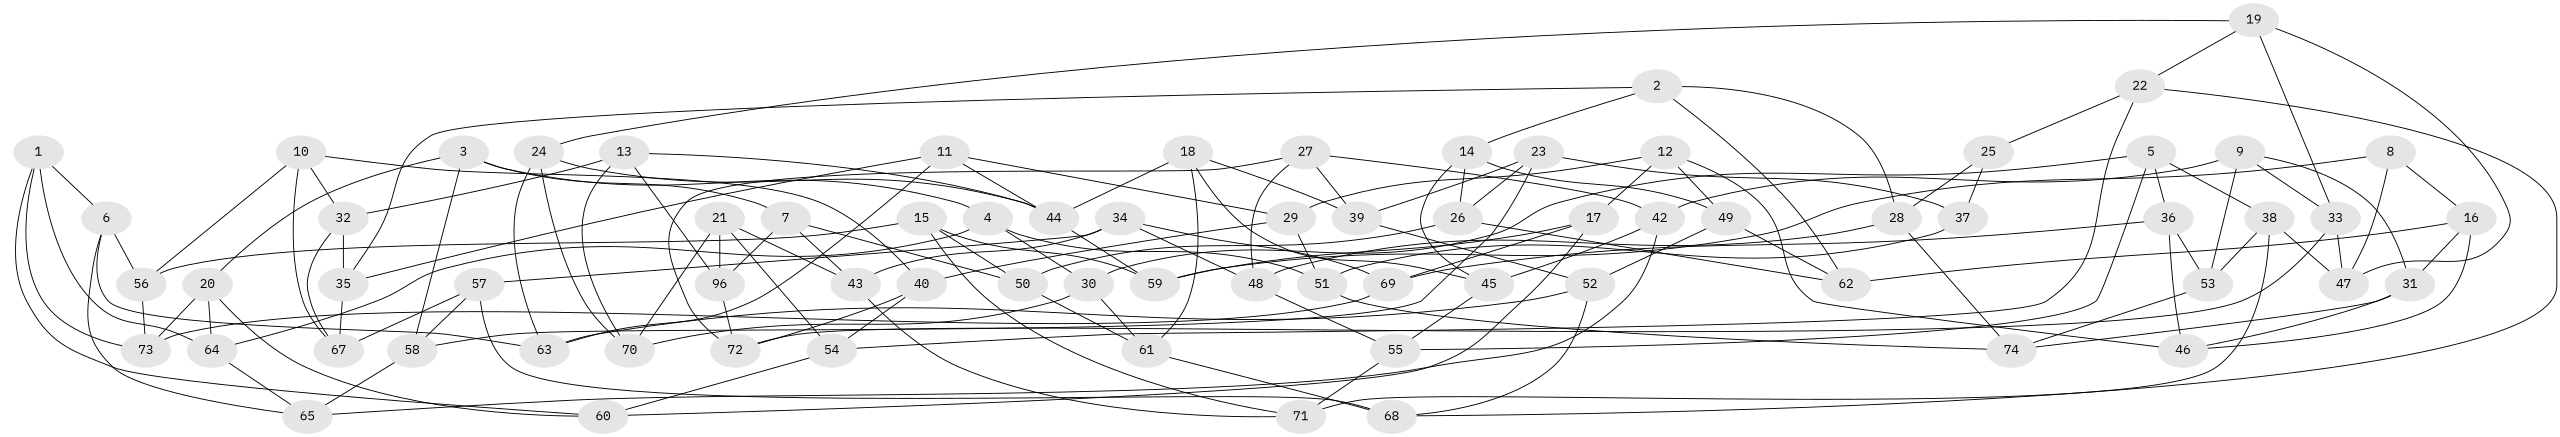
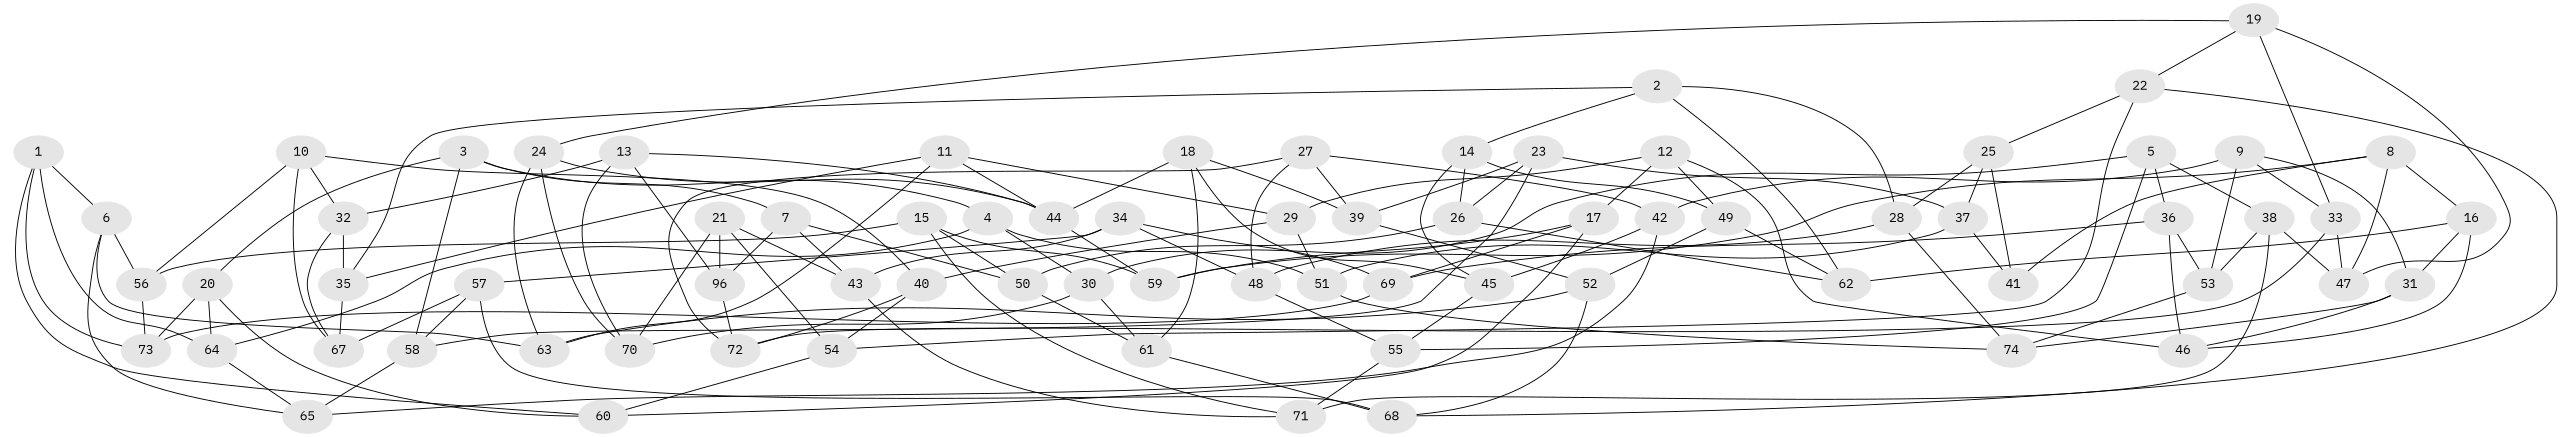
node "41": added
